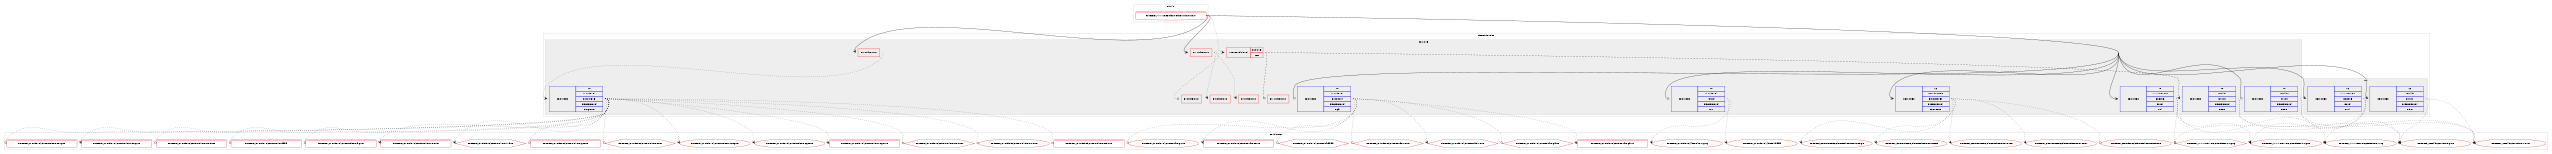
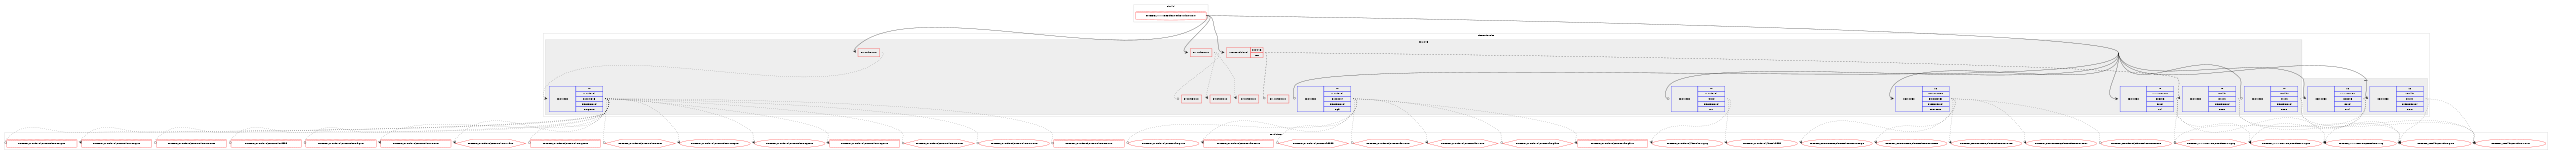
edge "portage://www-apache/mod_gnutls-0.11.0" -> "use_conditional": style dotted -> solid
